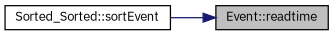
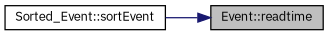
node "Sorted_Sorted::sortEvent": label "Sorted_Sorted::sortEvent" -> "Sorted_Event::sortEvent"
